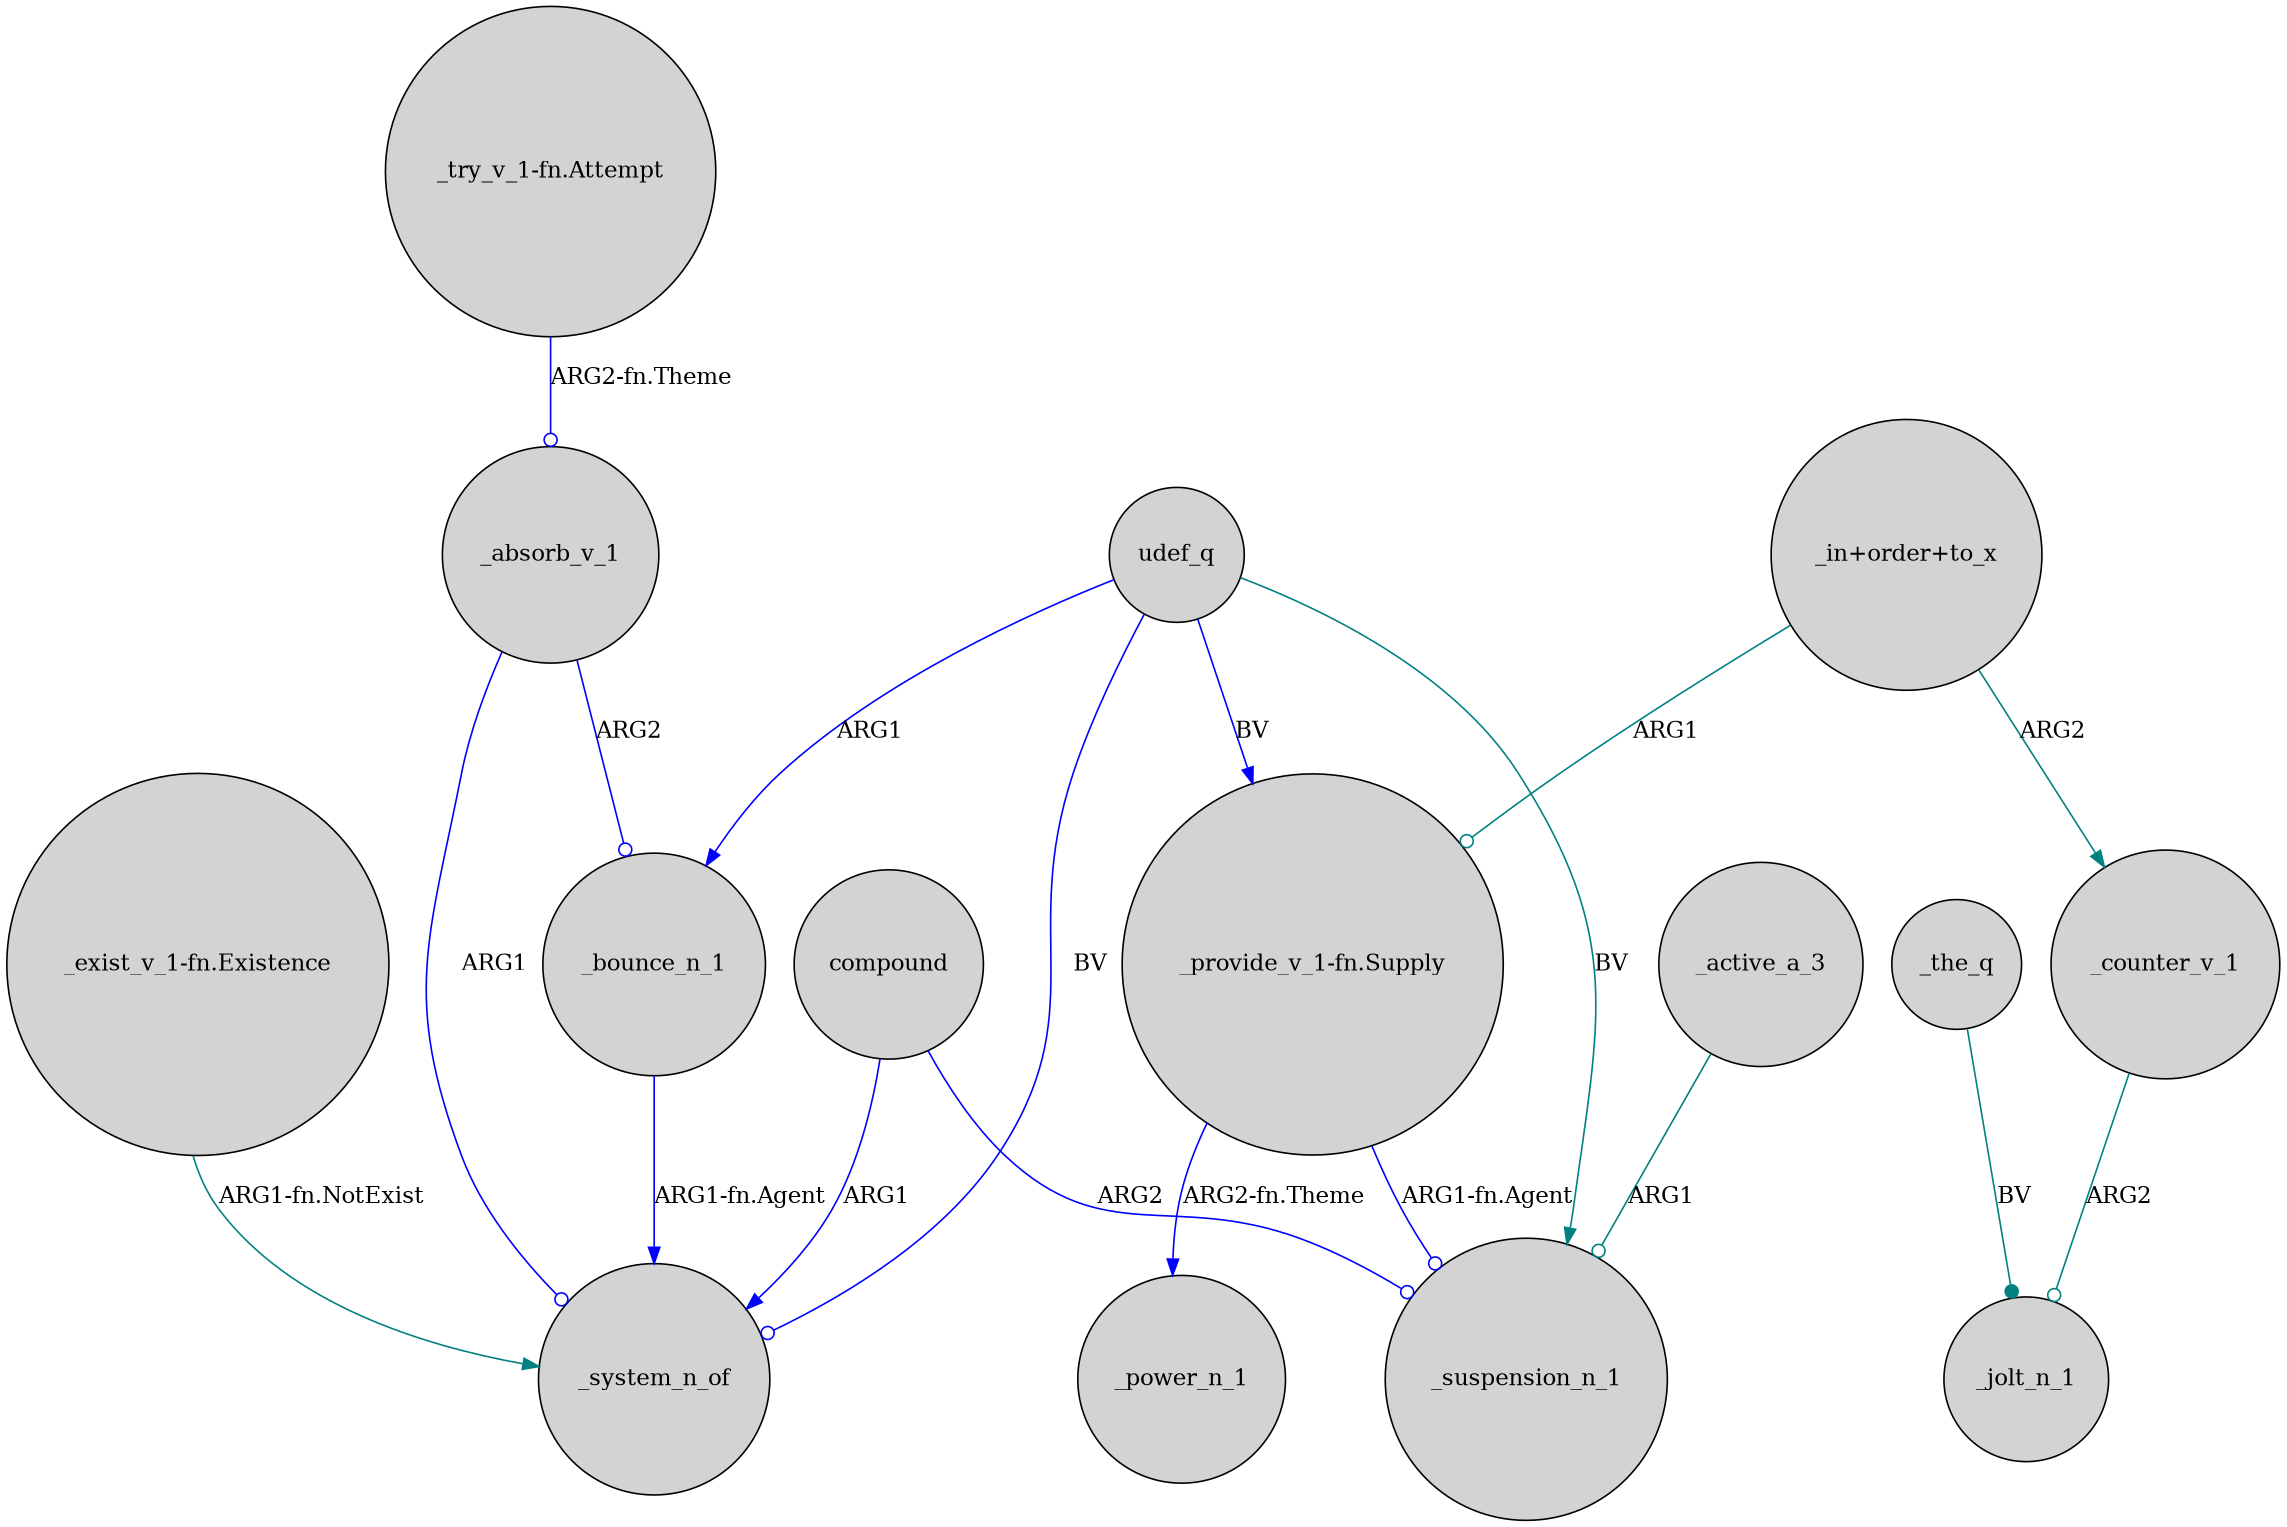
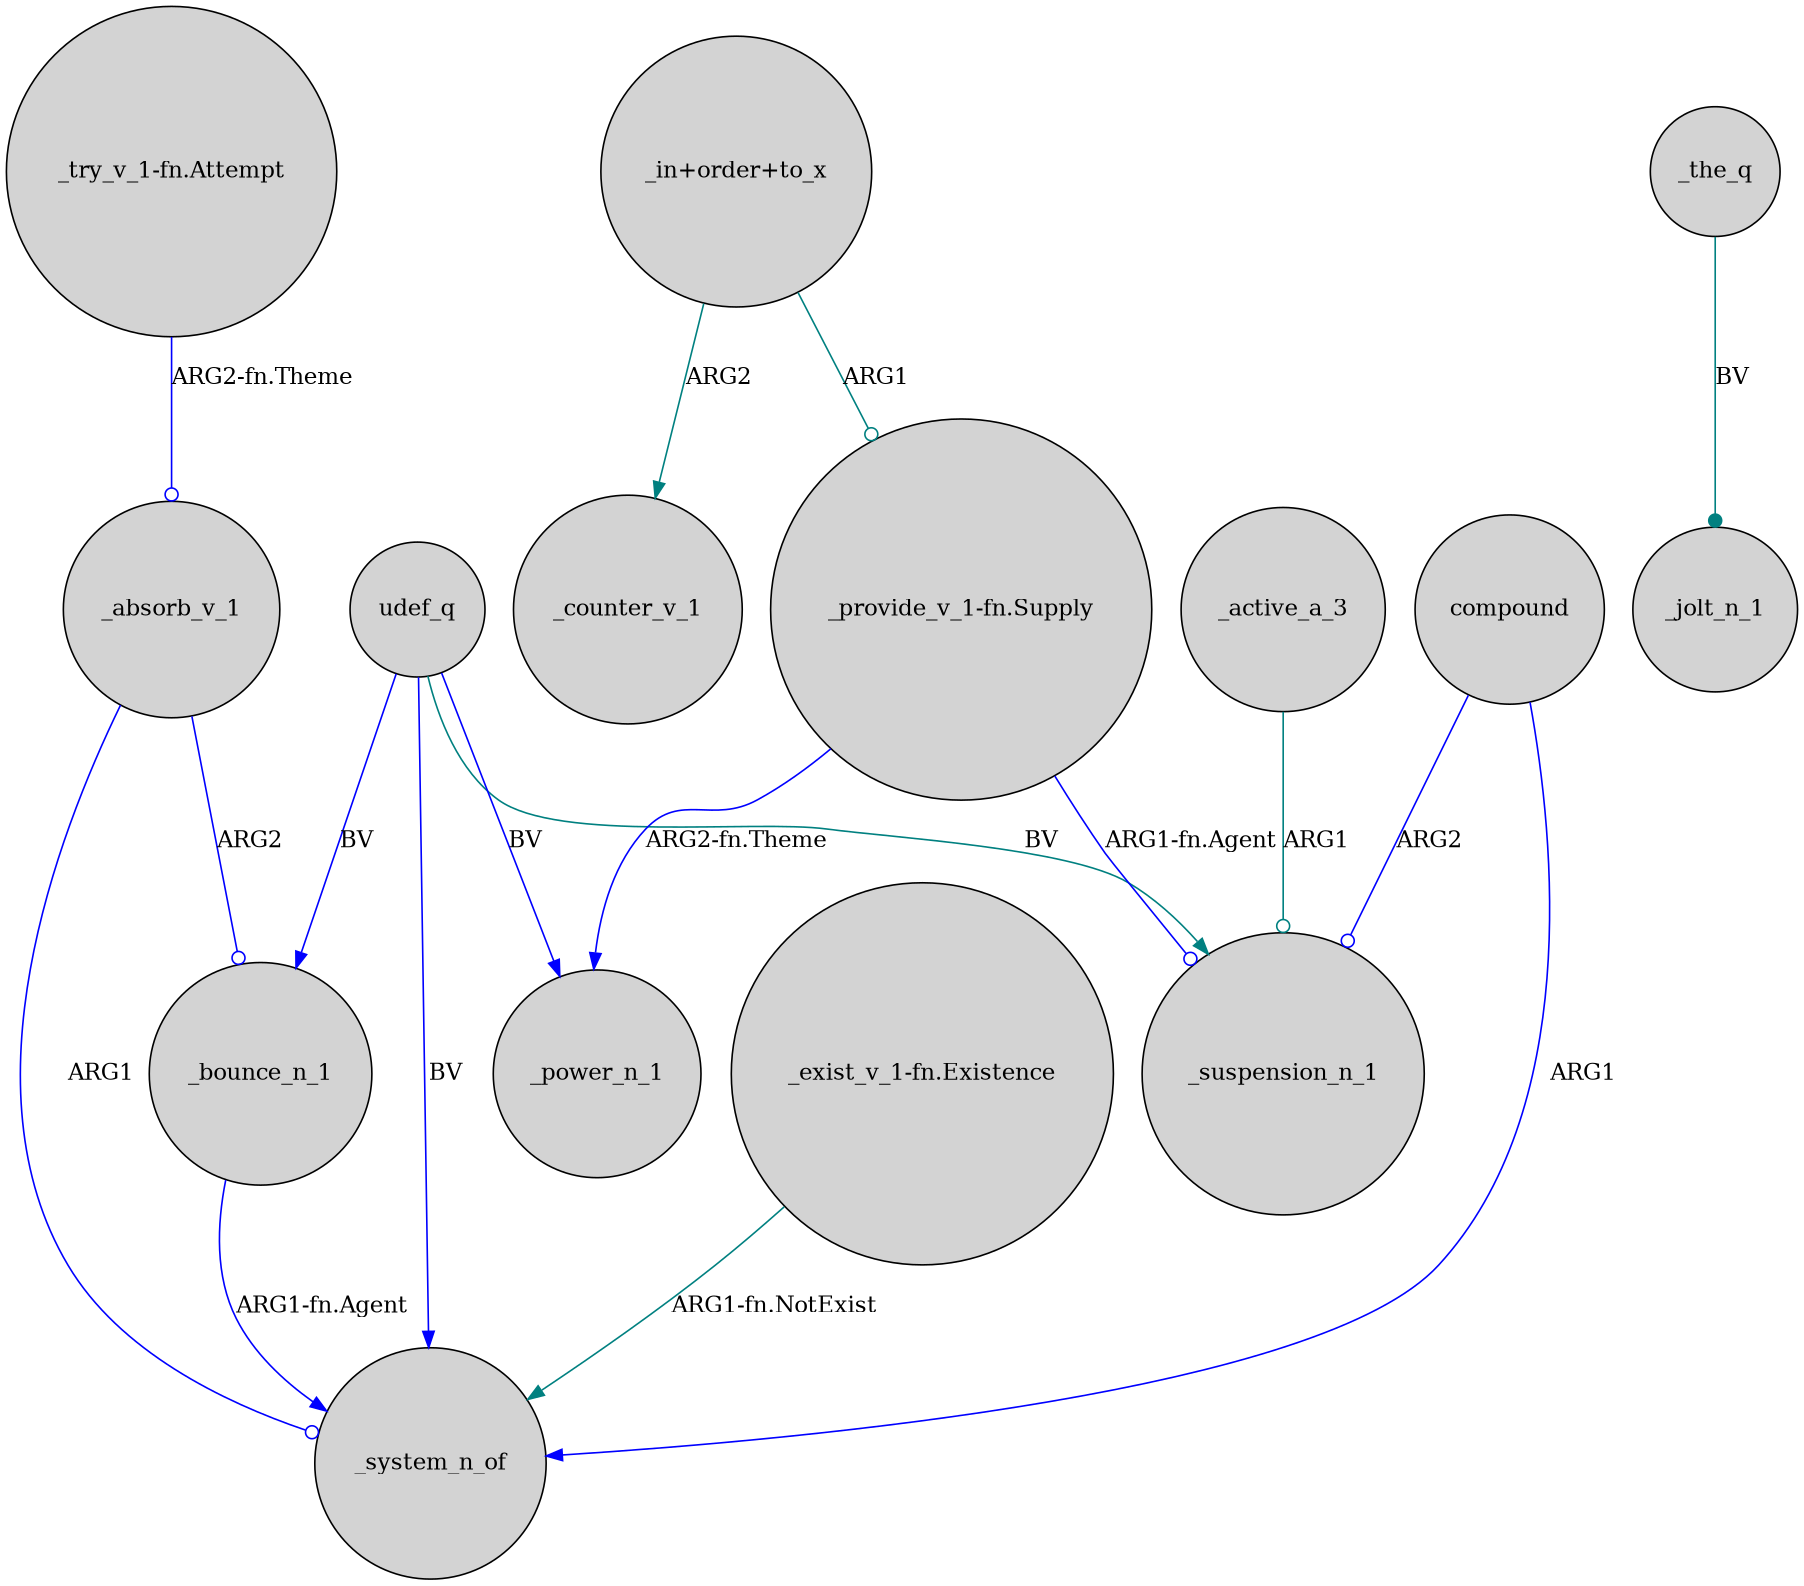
edge "udef_q" -> "_provide_v_1-fn.Supply": now "udef_q" -> "_power_n_1"
edge "udef_q" -> "_bounce_n_1": label "ARG1" -> "BV"
edge "udef_q" -> "_system_n_of": arrowhead odot -> normal
edge "_counter_v_1" -> "_jolt_n_1": removed, label "ARG2"
